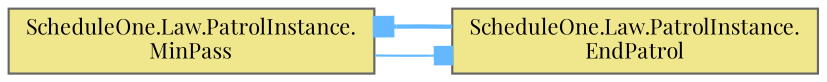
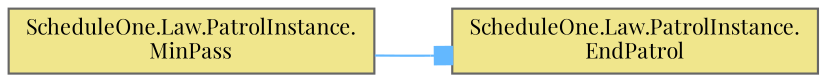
edge "ScheduleOne.Law.PatrolInstance. EndPatrol" -> "ScheduleOne.Law.PatrolInstance. MinPass": removed
